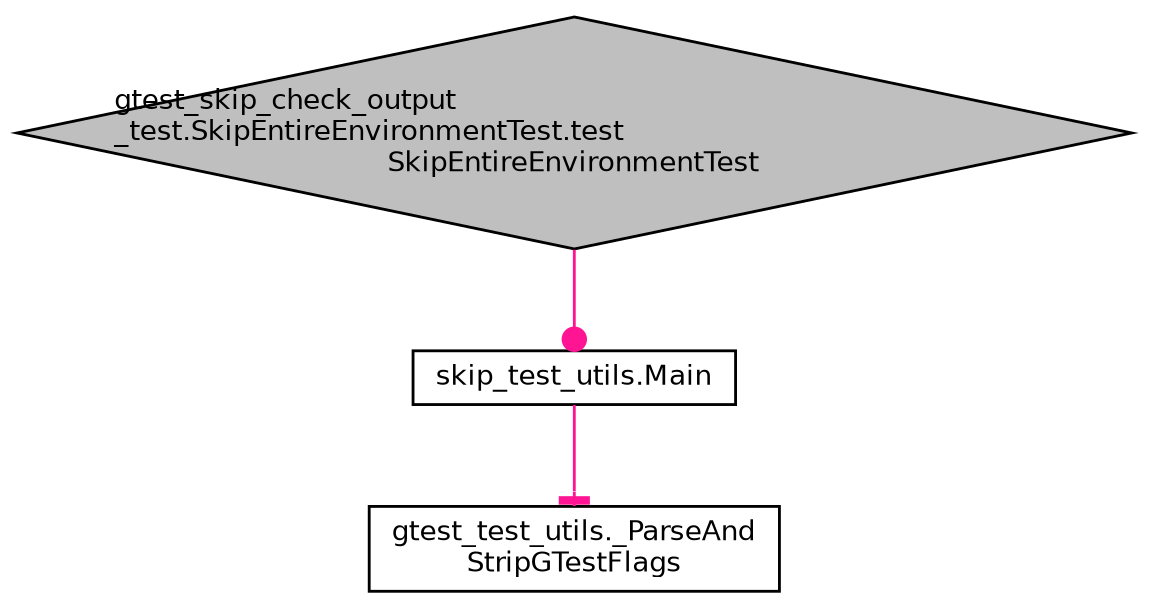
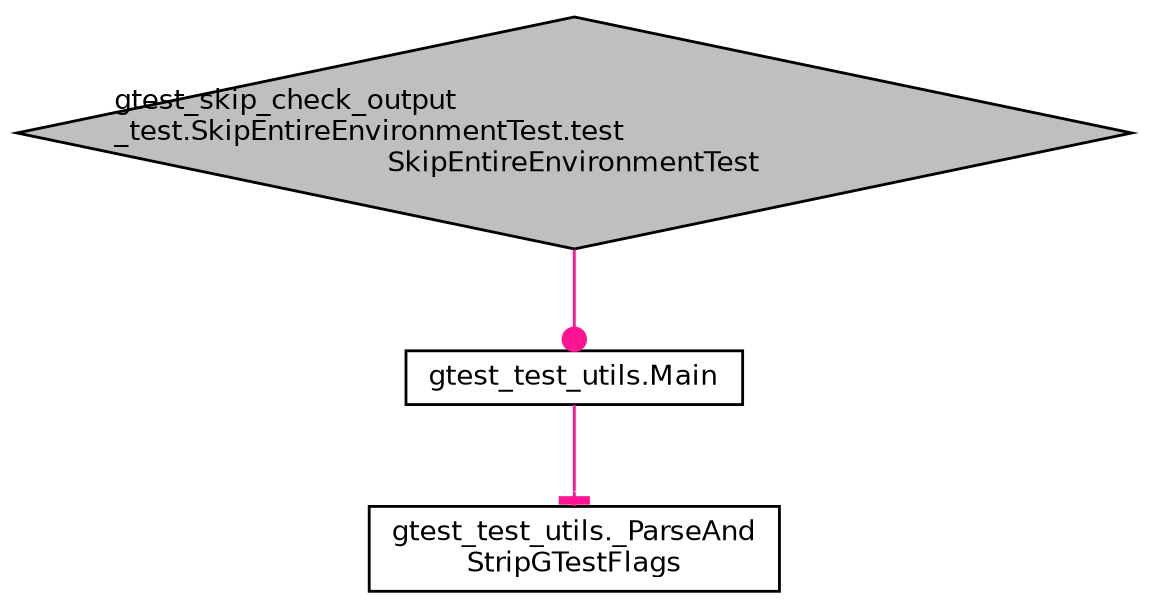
node "skip_test_utils.Main": label "skip_test_utils.Main" -> "gtest_test_utils.Main"
